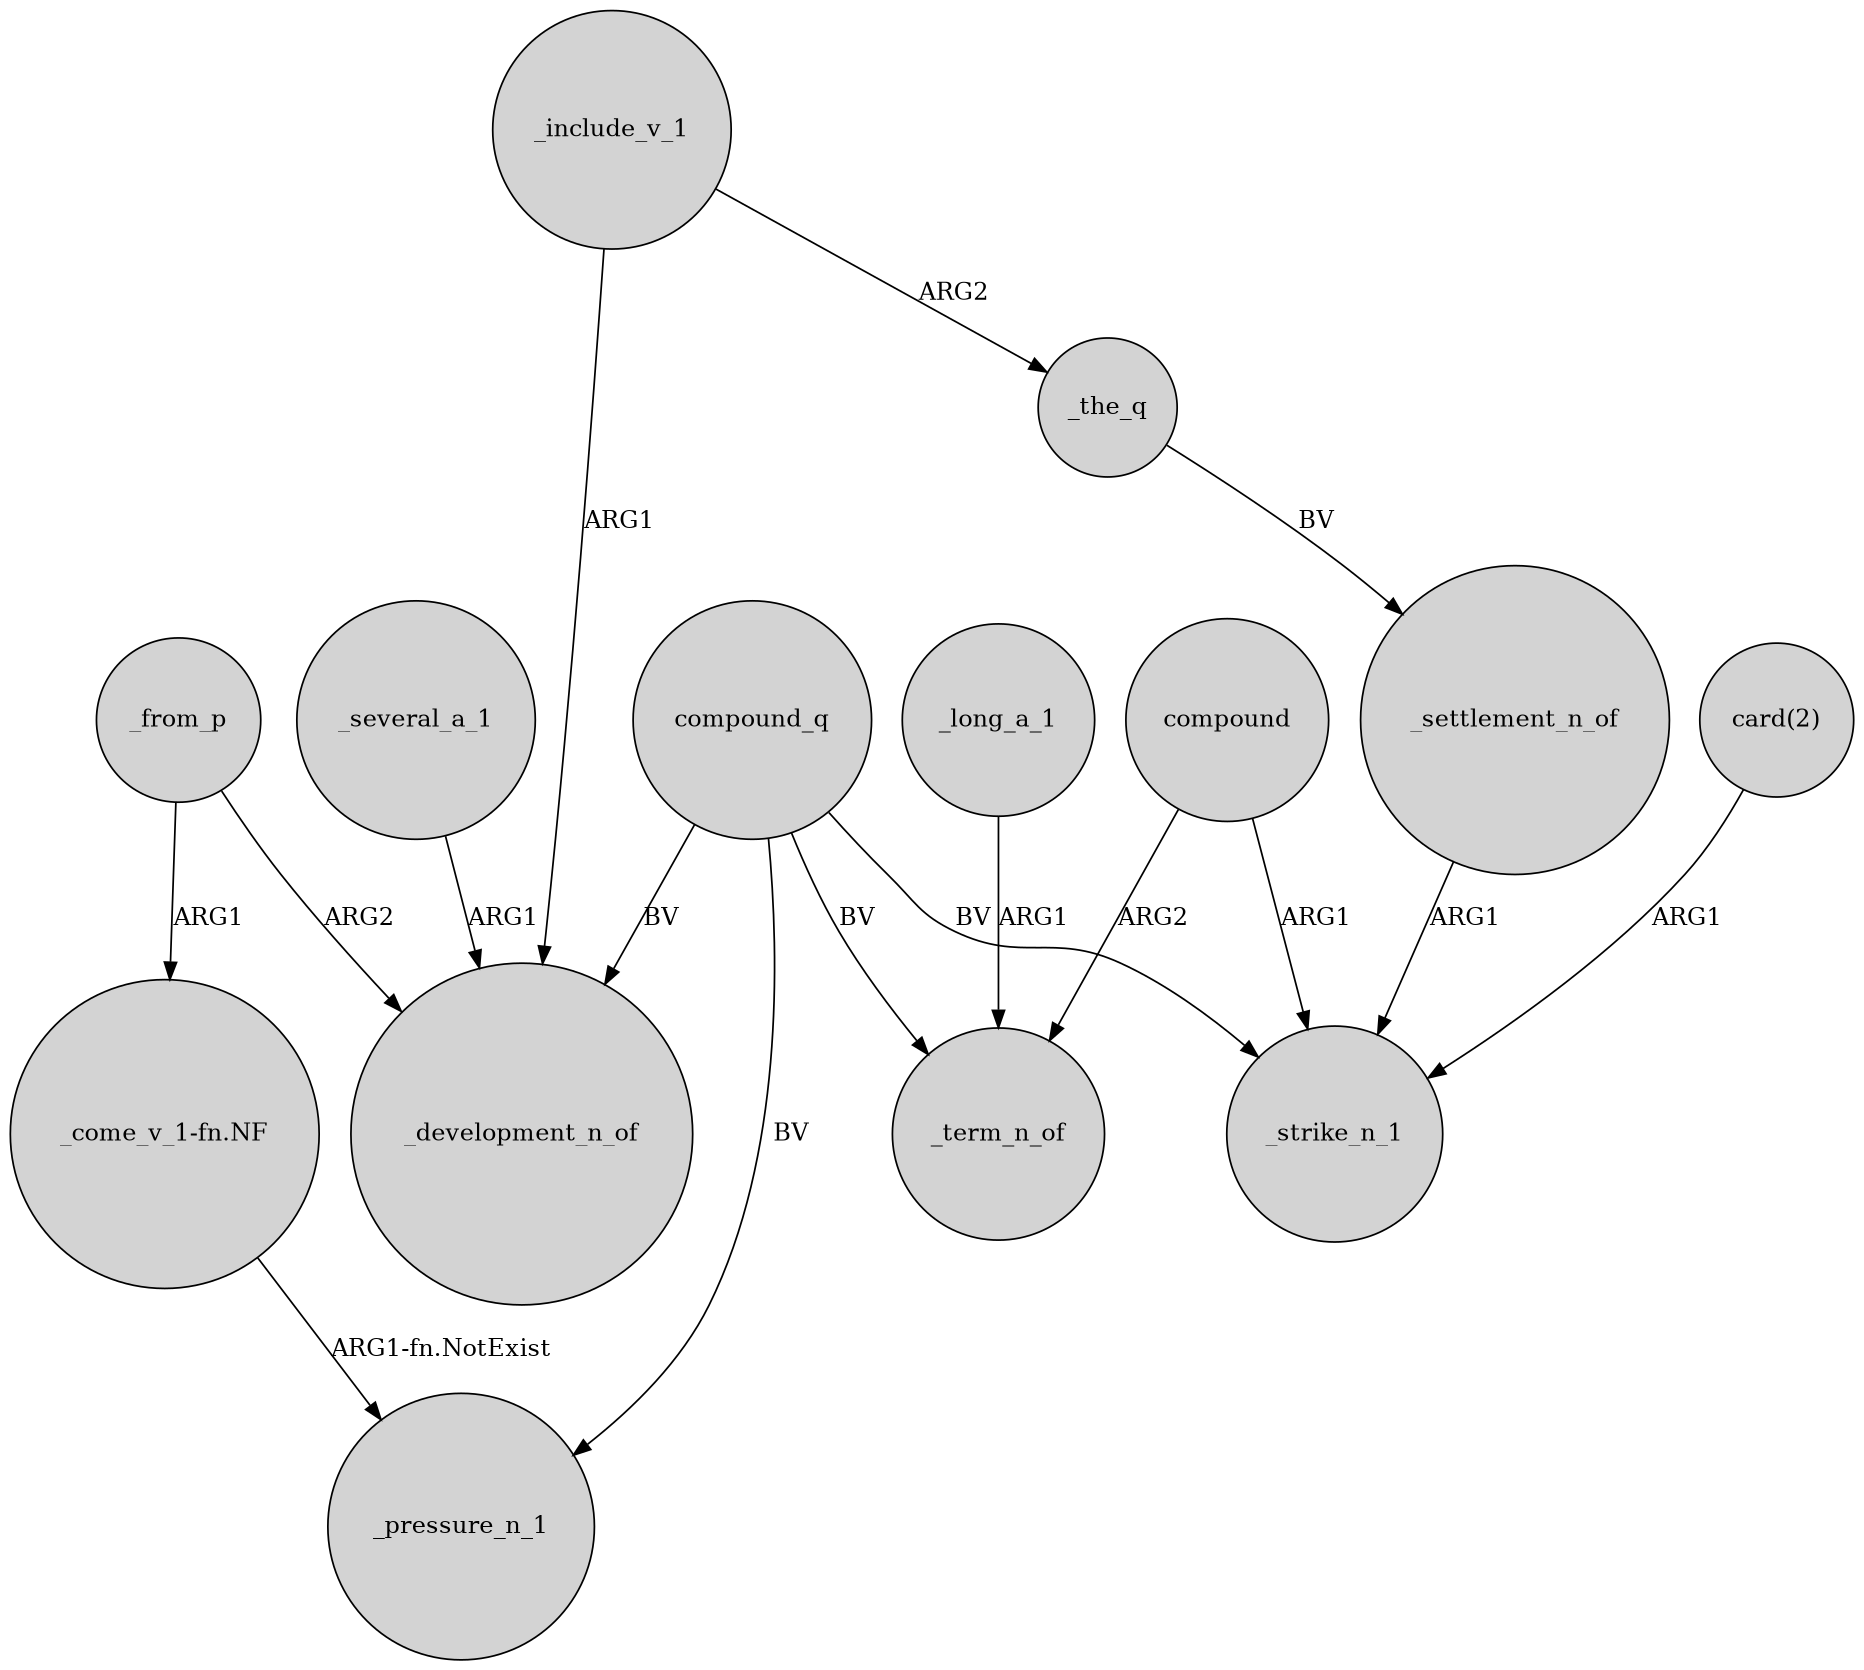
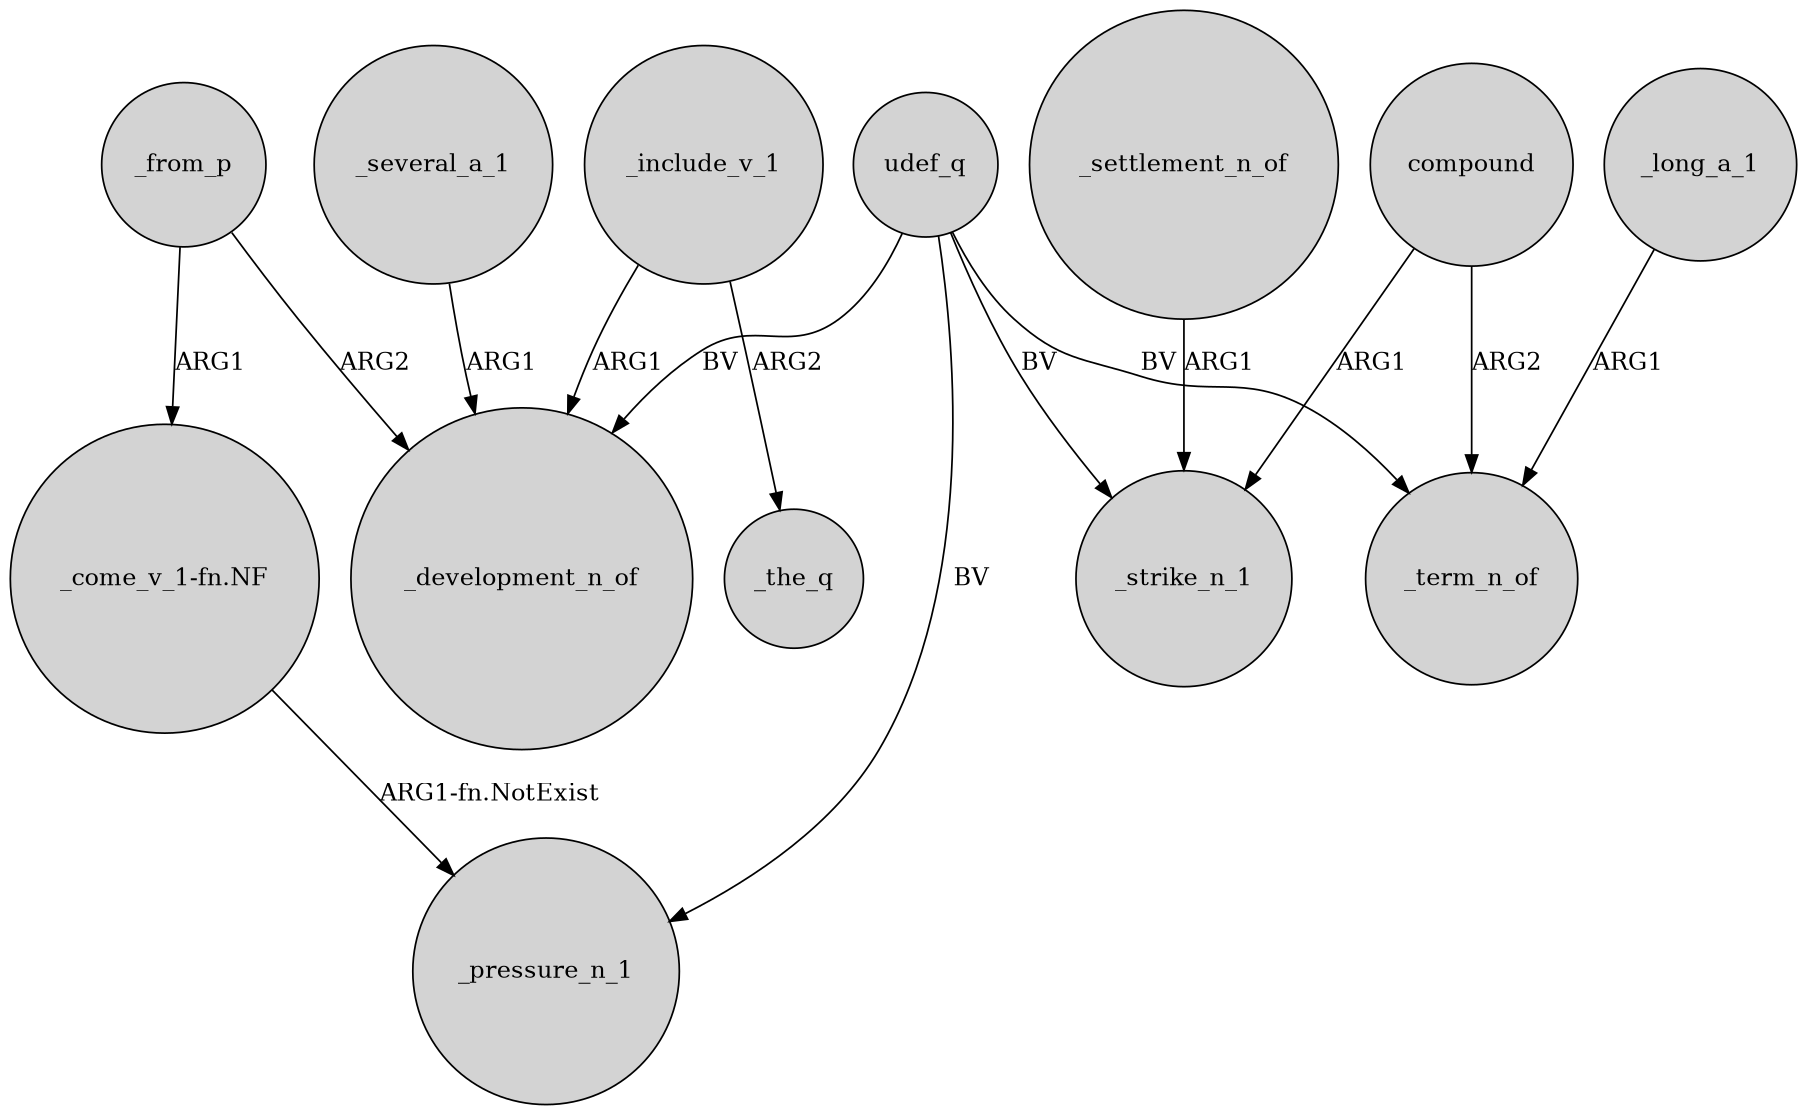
edge "_the_q" -> "_settlement_n_of": removed, label "BV"
node "compound_q": label "compound_q" -> "udef_q"
node "card(2)": removed
